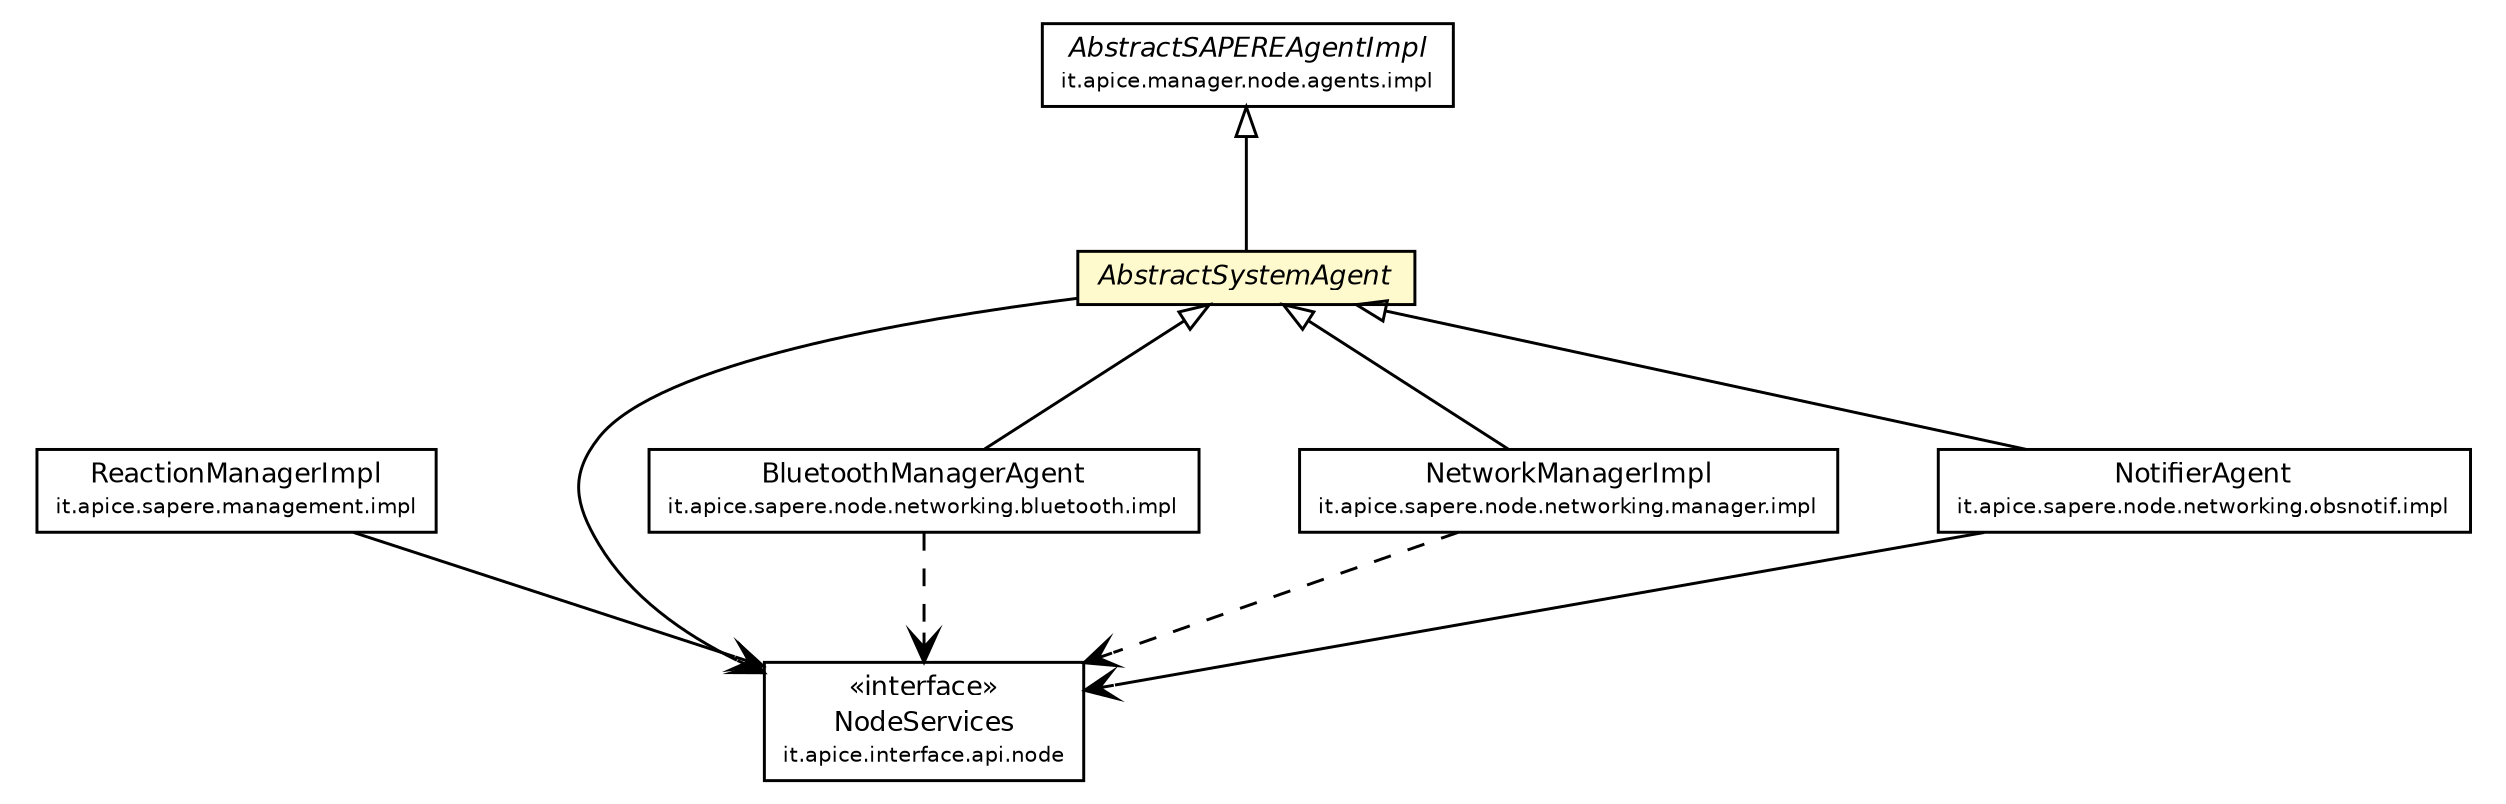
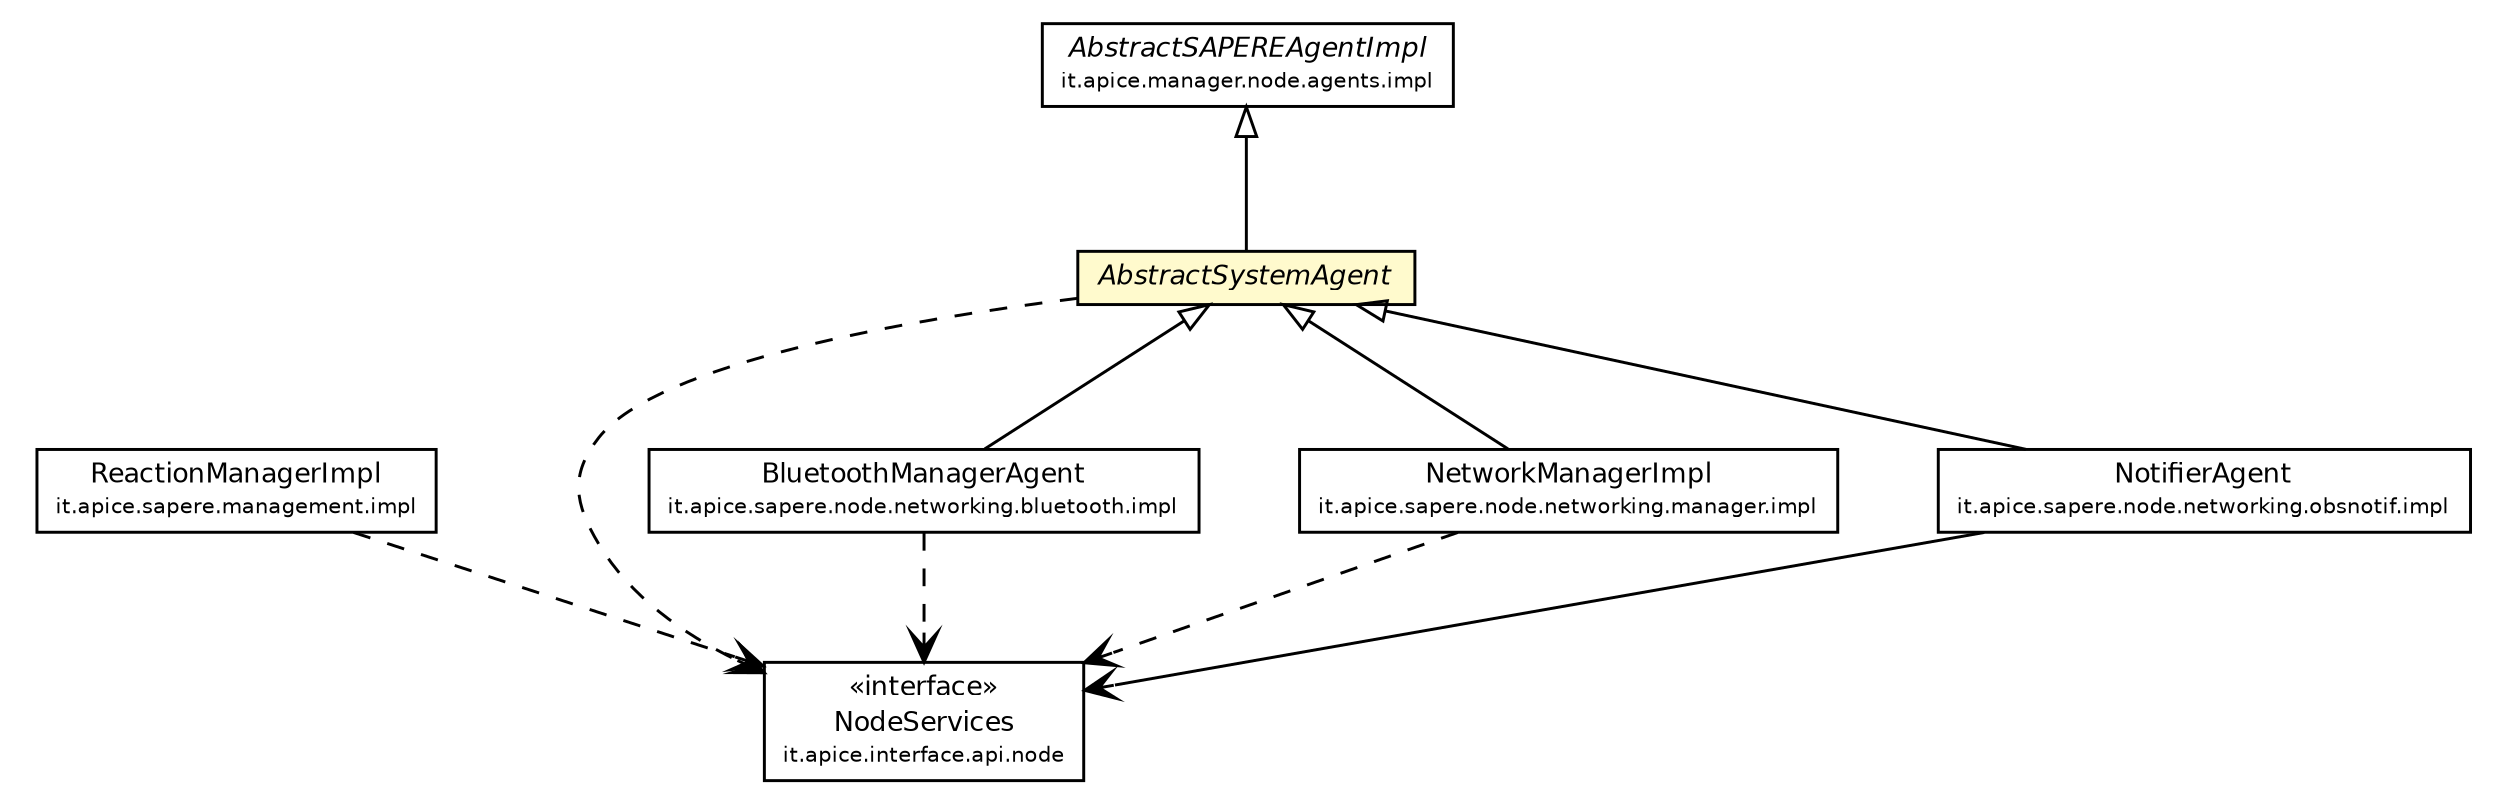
edge "AbstractSystemAgent" -> "NodeServices": style solid -> dashed
edge "ReactionManagerImpl" -> "NodeServices": style solid -> dashed
